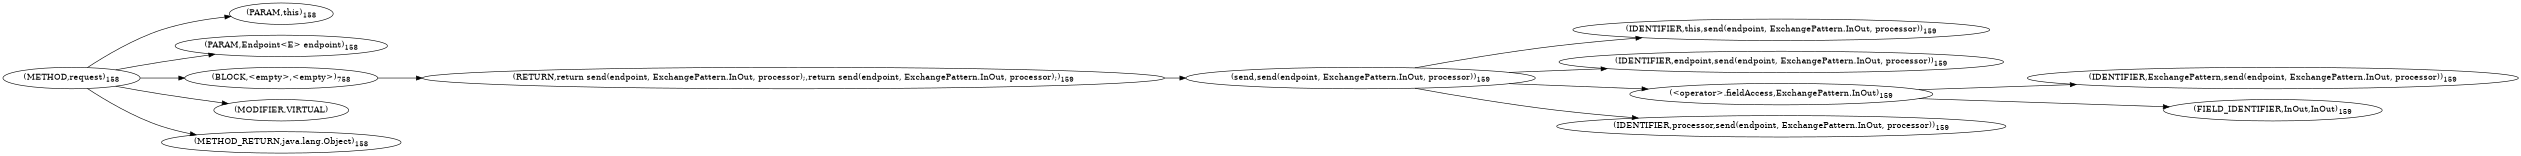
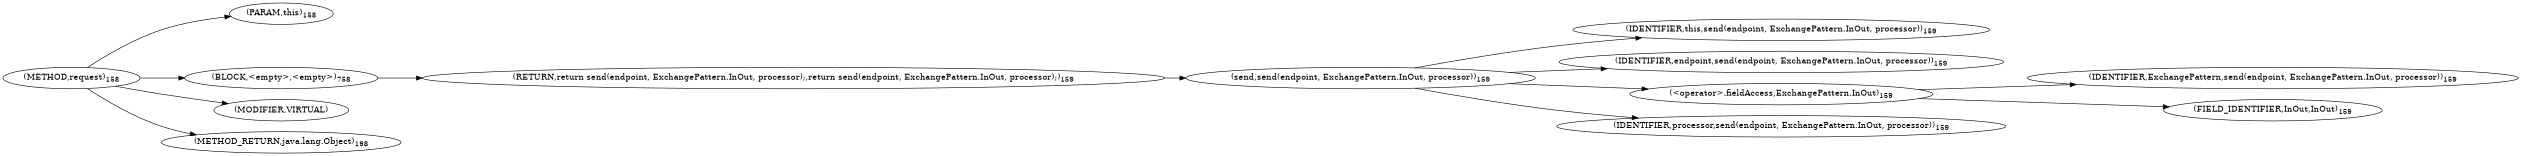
node "(PARAM,Endpoint<E> endpoint)": removed
node "(METHOD_RETURN,java.lang.Object)": text "158" -> "198"
